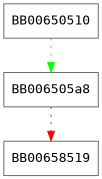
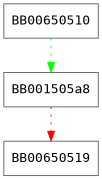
node "BB006505a8": label "BB006505a8" -> "BB001505a8"
node "BB00658519": label "BB00658519" -> "BB00650519"
